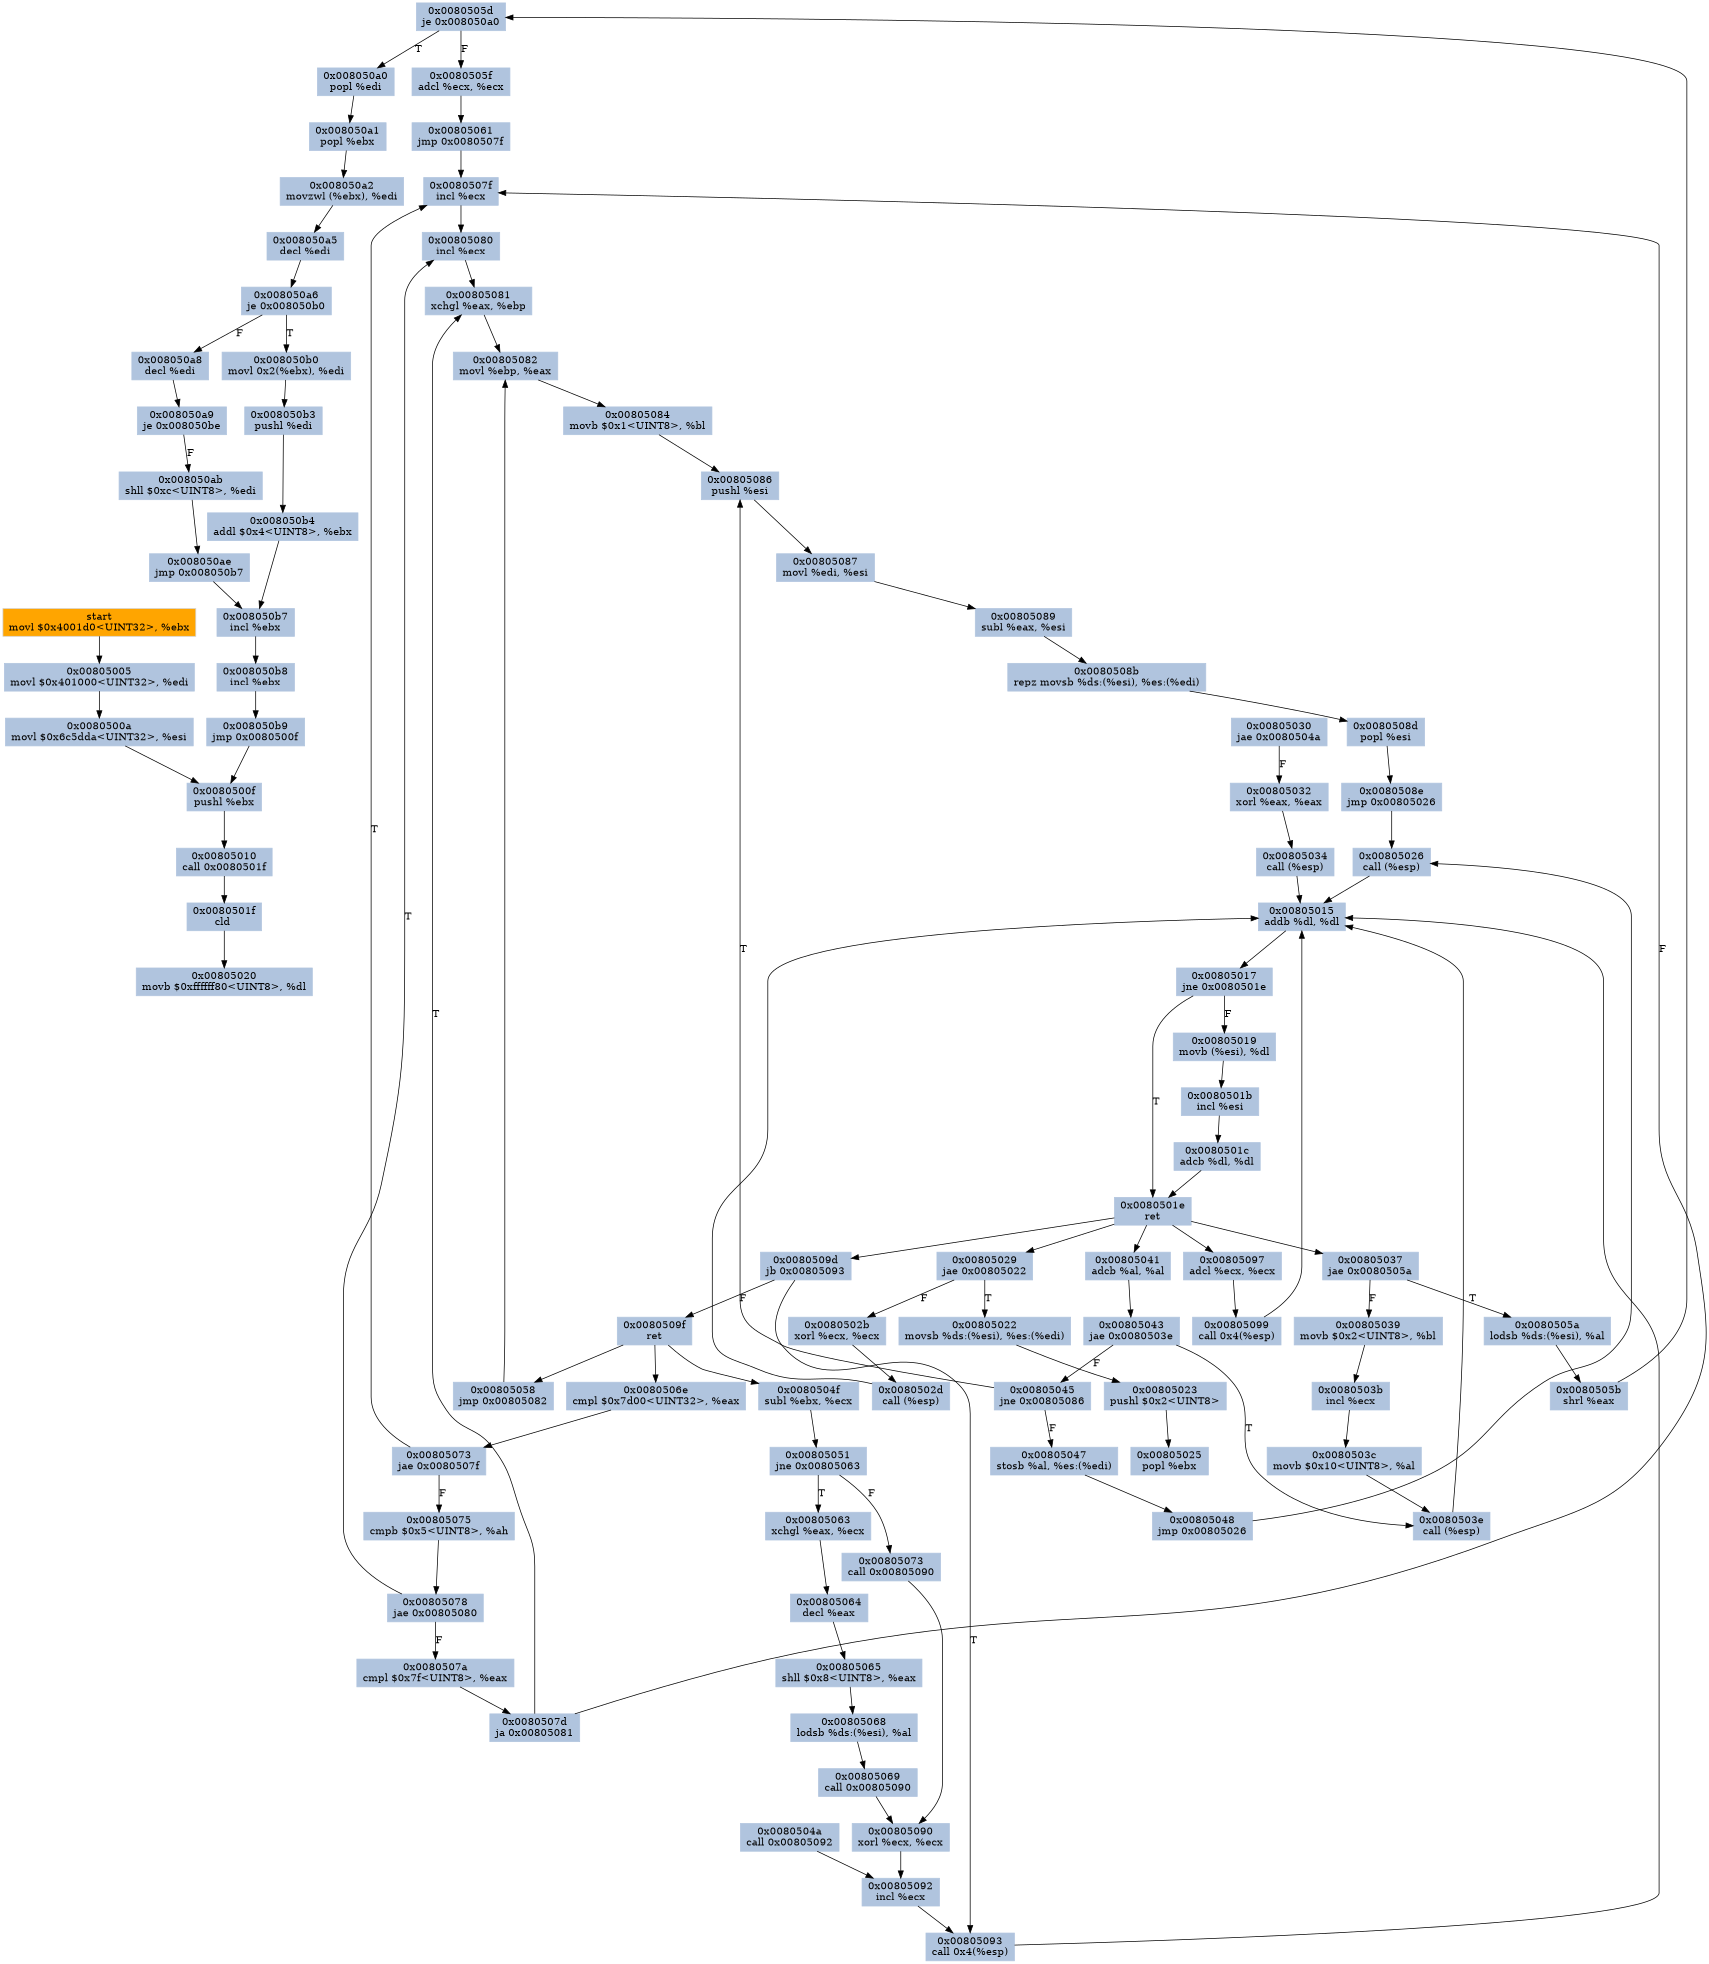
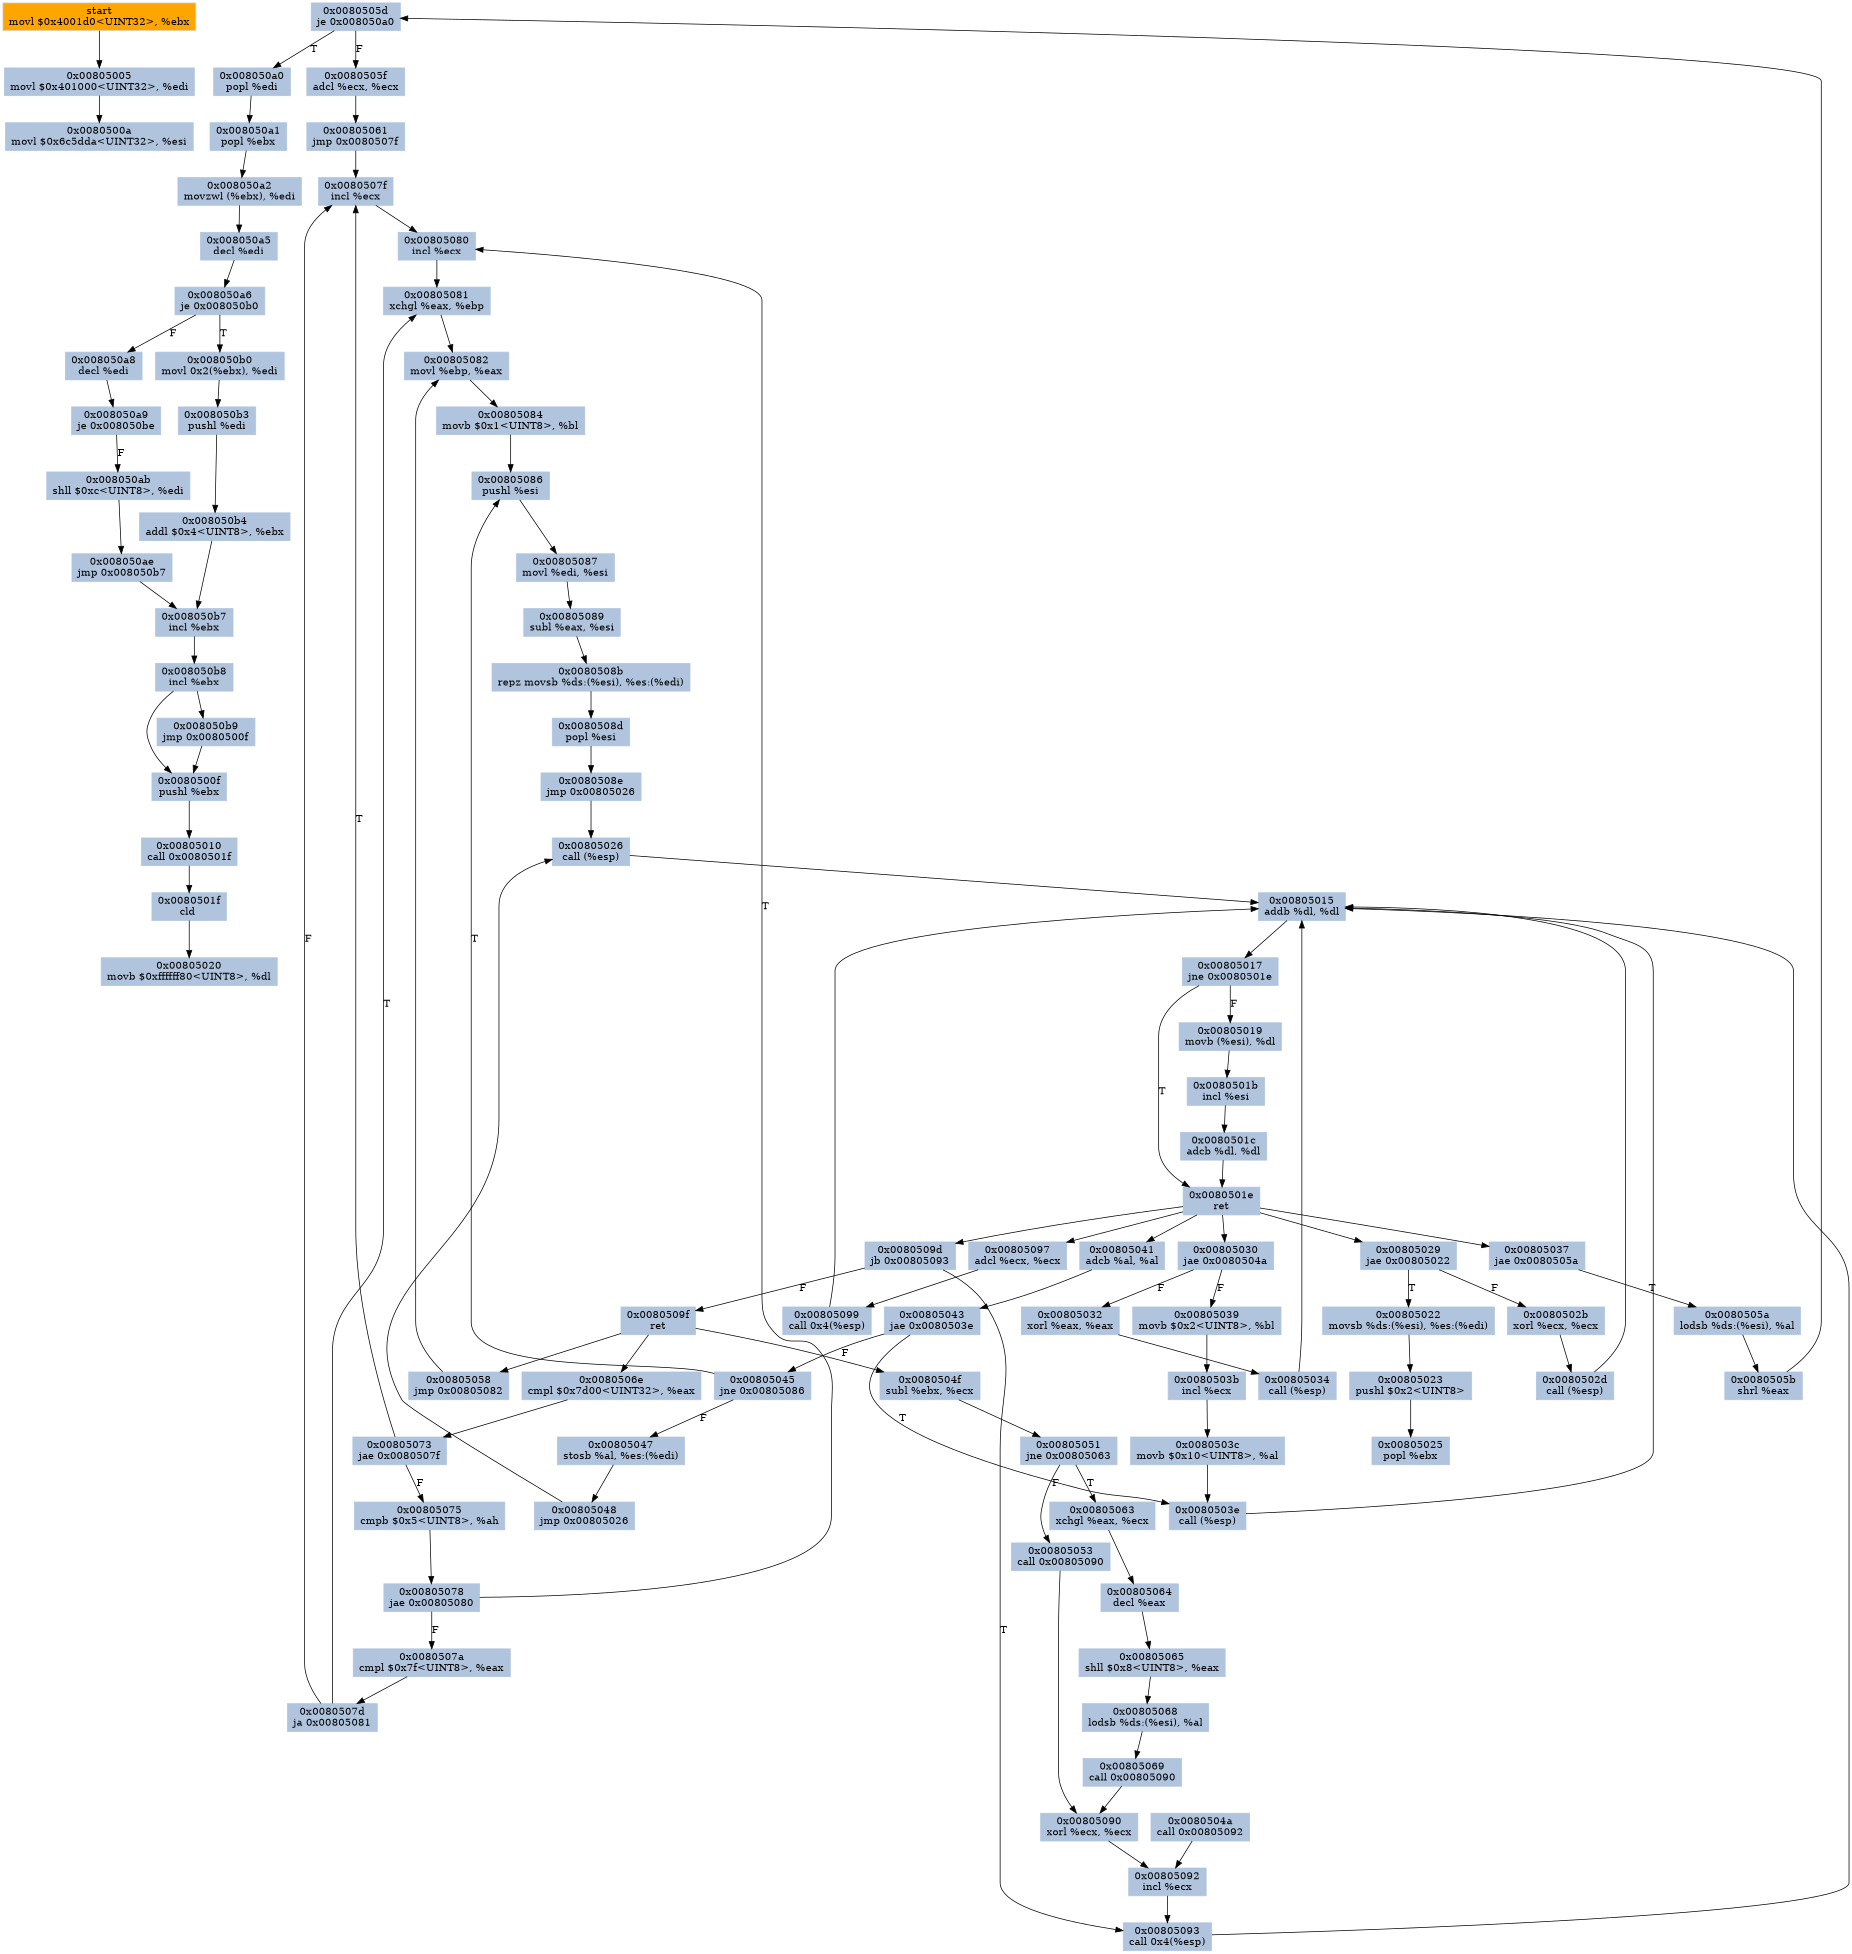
edge "0x0080500a movl $0x6c5dda<UINT32>, %esi" -> "0x0080500f pushl %ebx": now "0x008050b8 incl %ebx" -> "0x0080500f pushl %ebx"
edge "0x0080501e ret" -> "0x00805030 jae 0x0080504a": added
edge "0x00805037 jae 0x0080505a" -> "0x00805039 movb $0x2<UINT8>, %bl": now "0x00805030 jae 0x0080504a" -> "0x00805039 movb $0x2<UINT8>, %bl"
node "0x00805073 call 0x00805090": label "0x00805073 call 0x00805090" -> "0x00805053 call 0x00805090"
